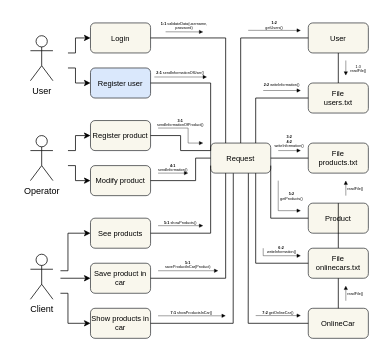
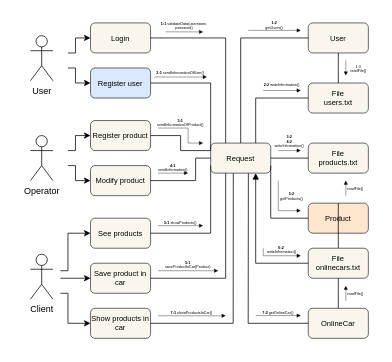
edge "Request" -- "File onlinecars.txt": arrowhead none -> block
node "Product": fillcolor #f9f7ed -> #ffe6cc
